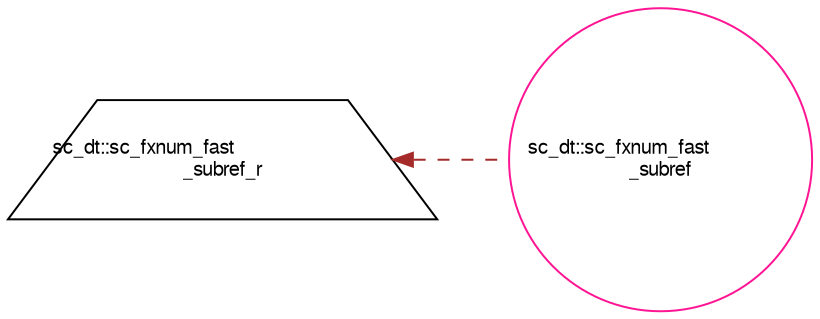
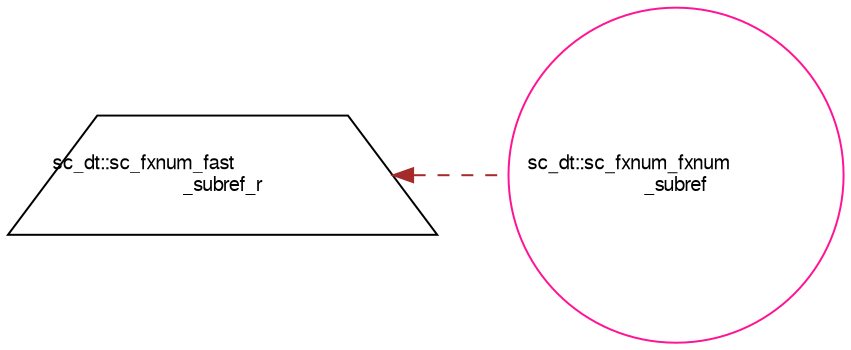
node "sc_dt::sc_fxnum_fast _subref": label "sc_dt::sc_fxnum_fast _subref" -> "sc_dt::sc_fxnum_fxnum _subref"
